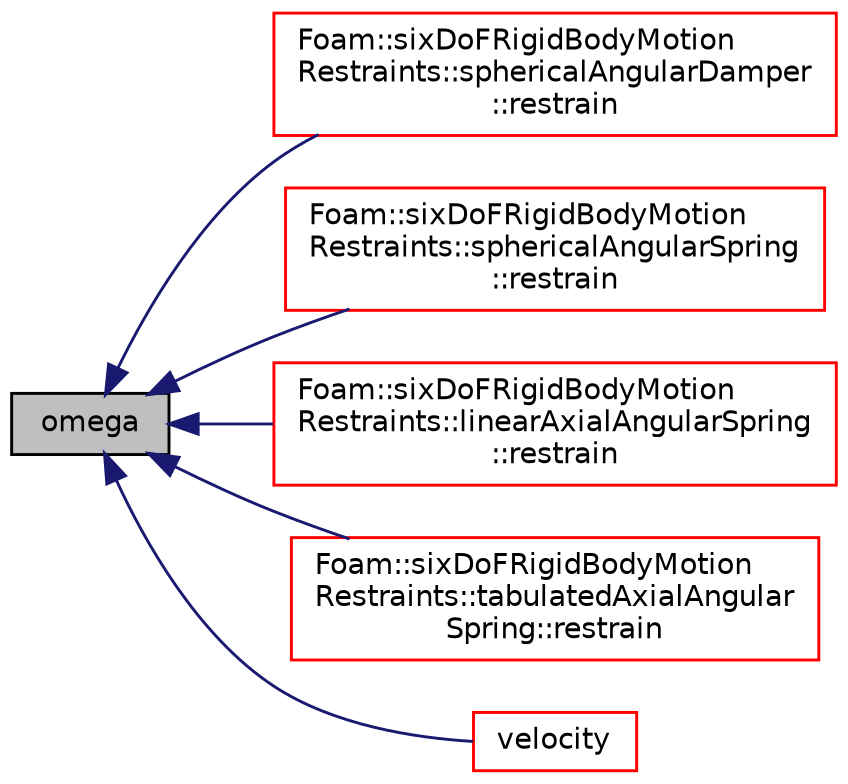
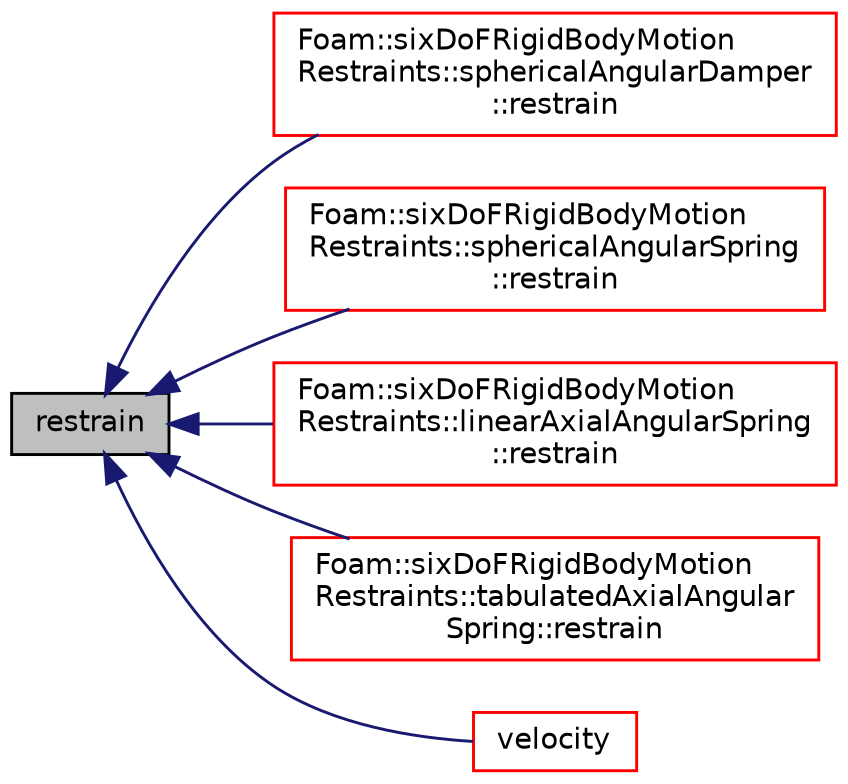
node "omega": label "omega" -> "restrain"
